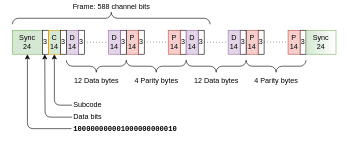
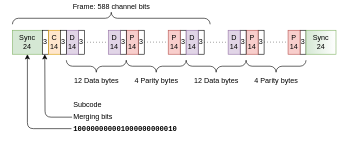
node "C 14": fillcolor #d5e8d4 -> #ffe6cc
edge "Subcode" -> "C 14": removed
node "Data bits": label "Data bits" -> "Merging bits"
